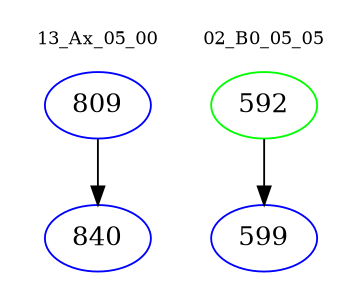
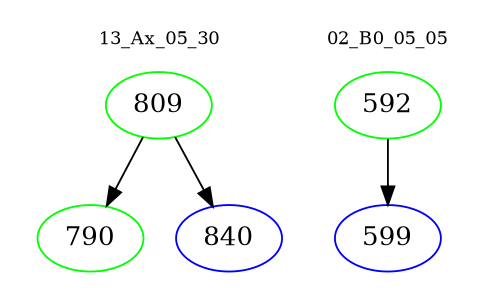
cluster "13_Ax_05_00": label "13_Ax_05_00" -> "13_Ax_05_30"
node "809": color blue -> green
node "790": added
